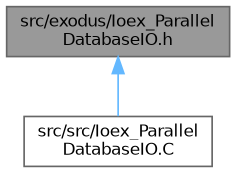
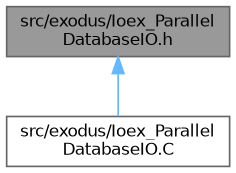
node "src/src/Ioex_Parallel DatabaseIO.C": label "src/src/Ioex_Parallel DatabaseIO.C" -> "src/exodus/Ioex_Parallel DatabaseIO.C"
